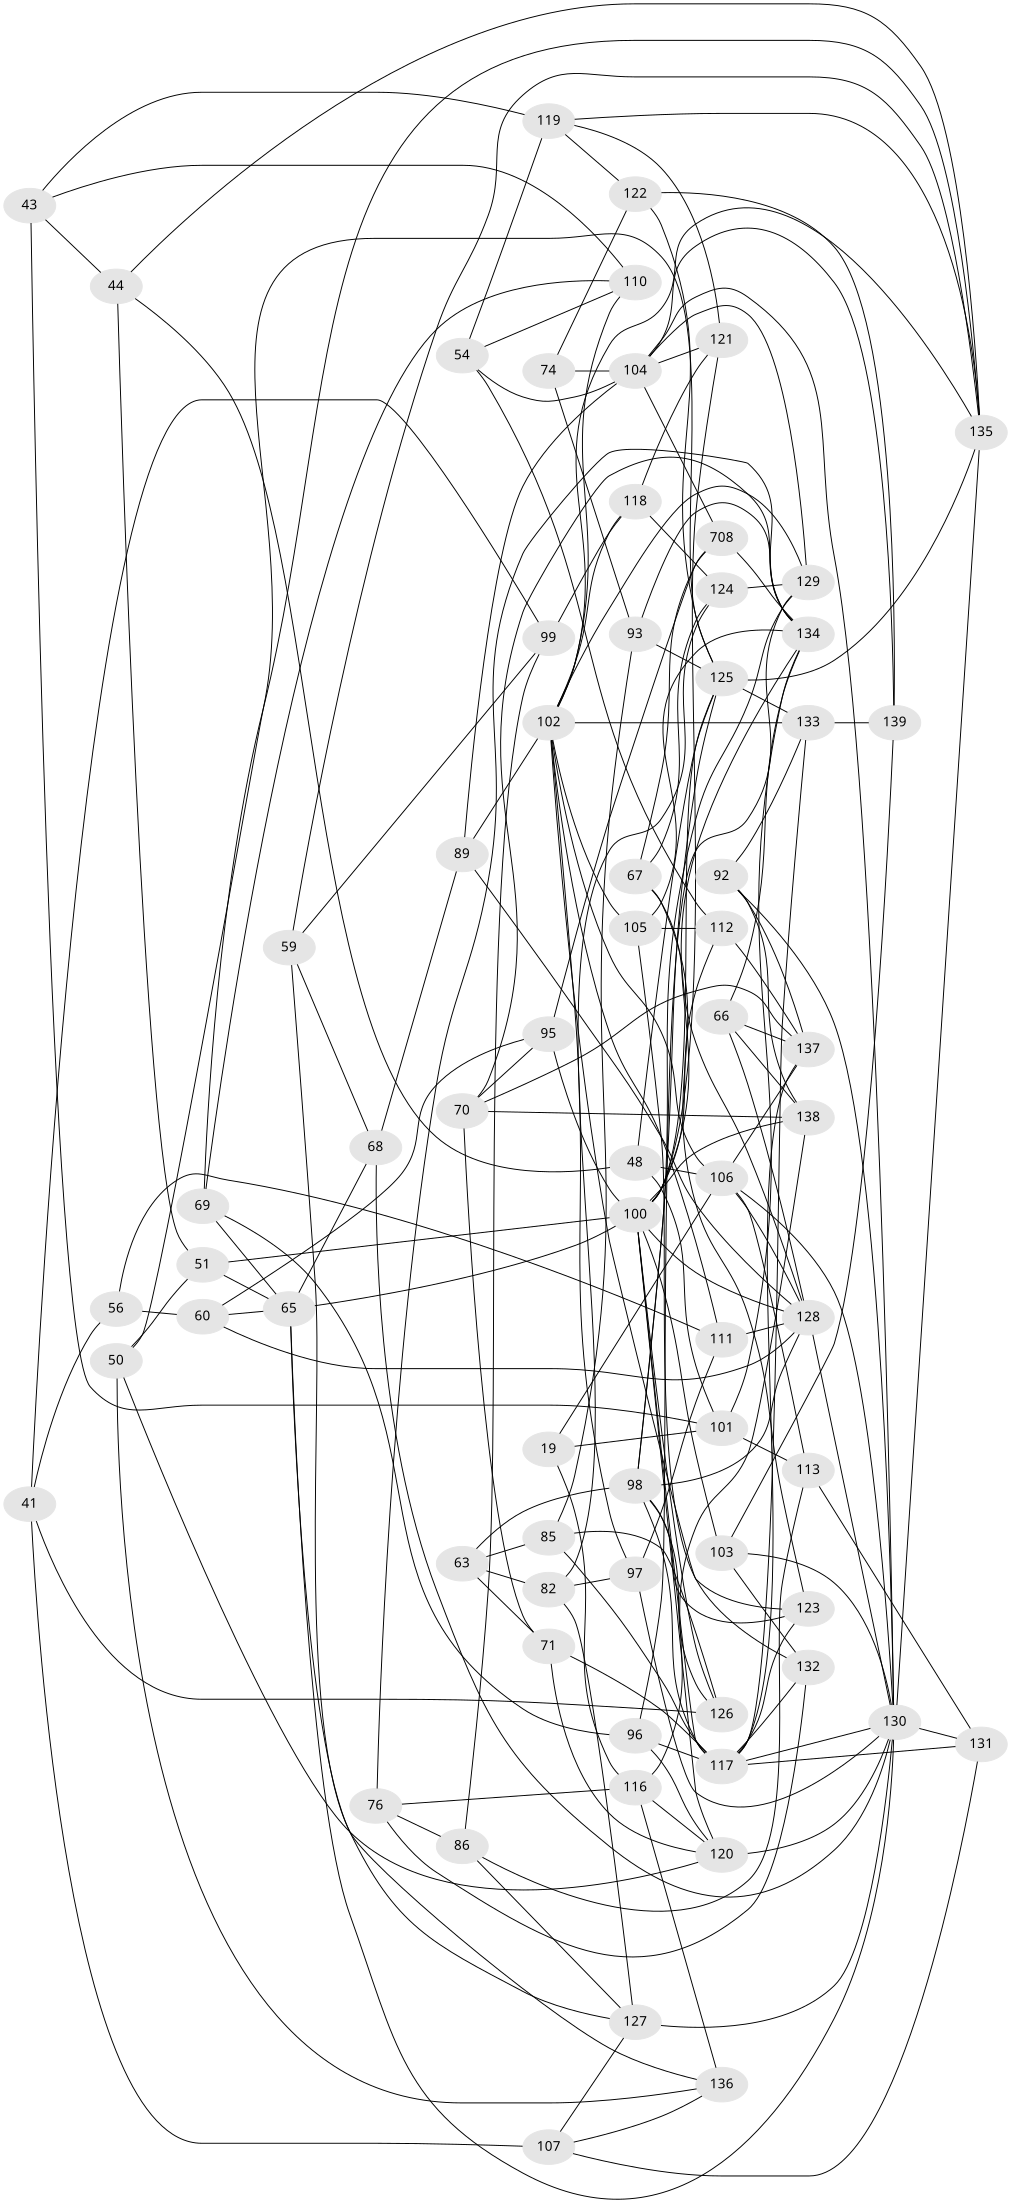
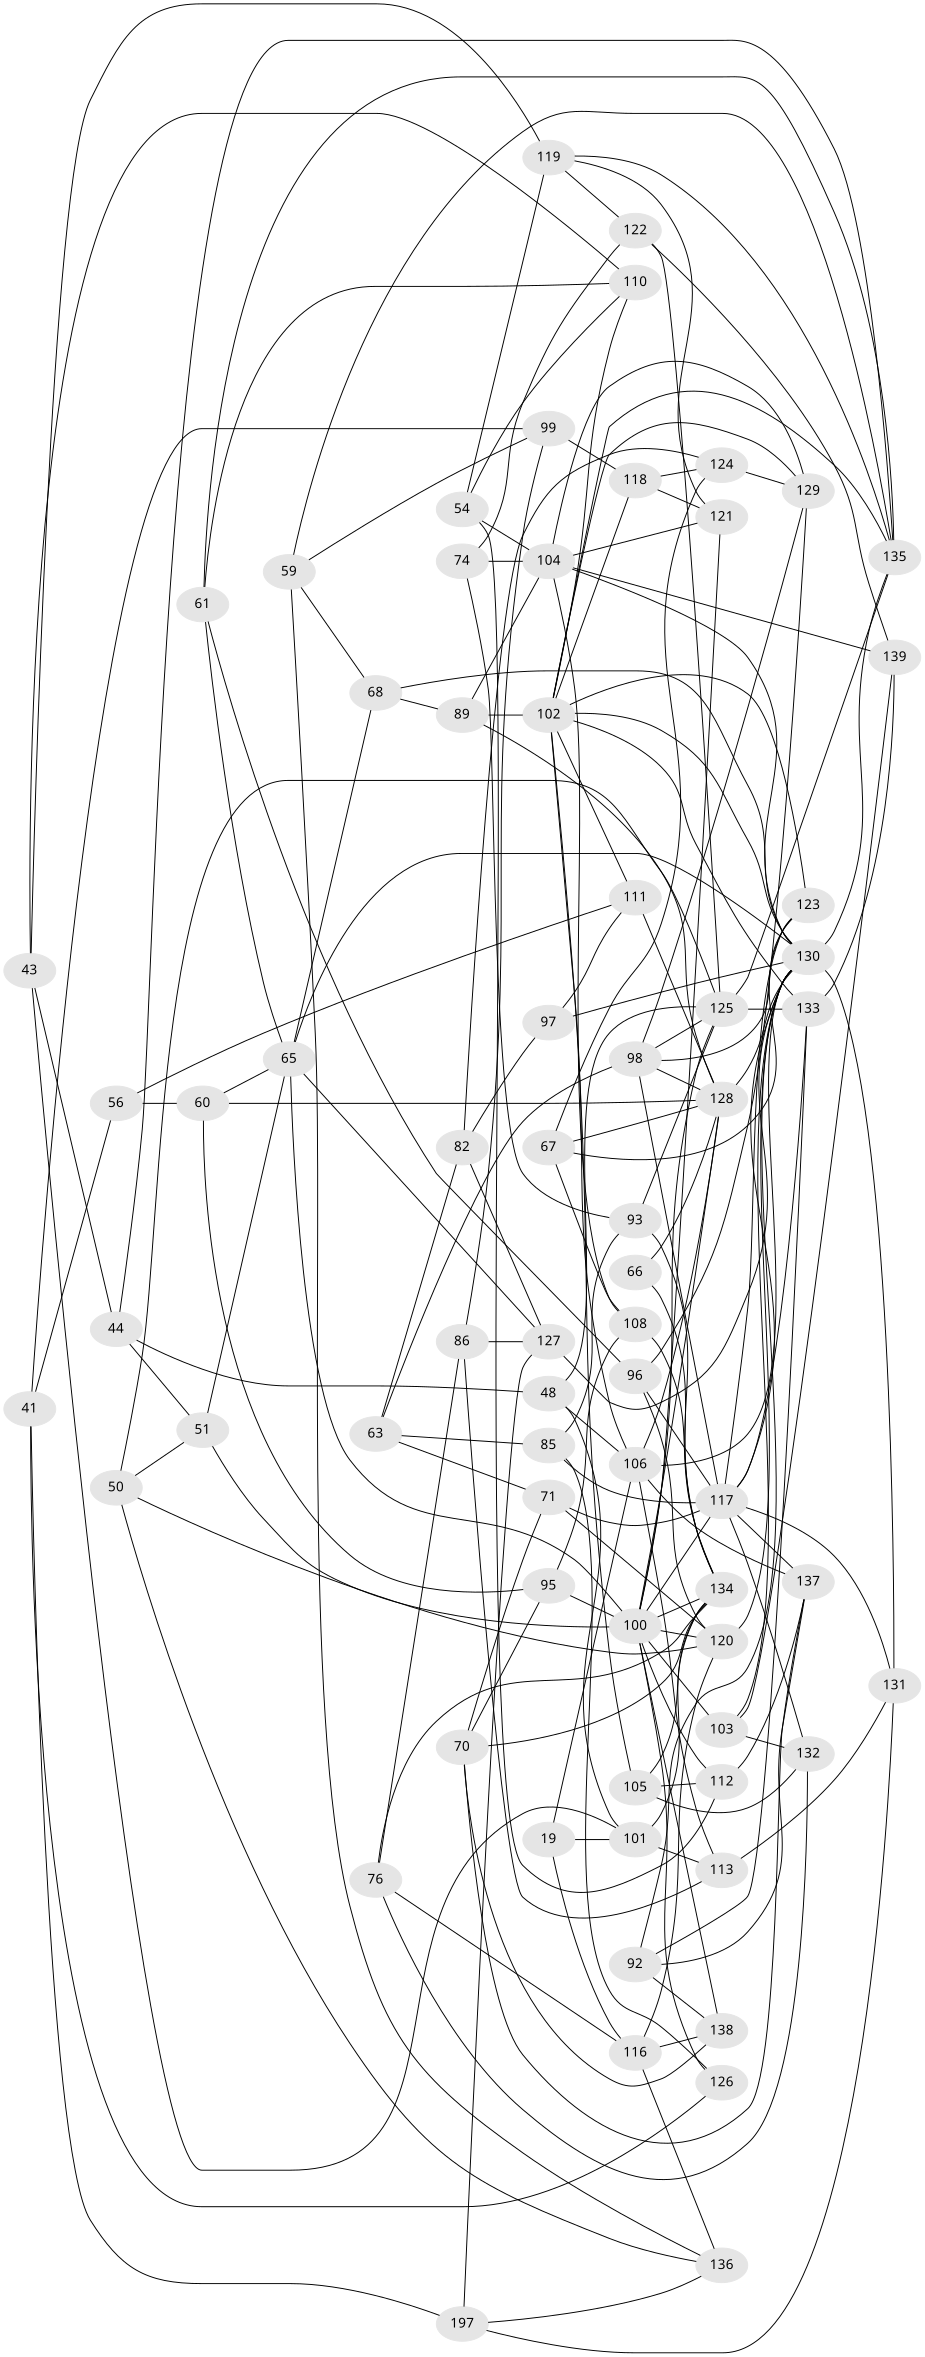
node "708": label "708" -> "108"
edge "66" -- "137": removed
edge "66" -- "138": removed
node "69": label "69" -> "61"
edge "102" -- "97": now "102" -- "130"
edge "98" -- "126": removed
node "107": label "107" -> "197"
